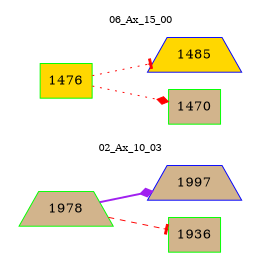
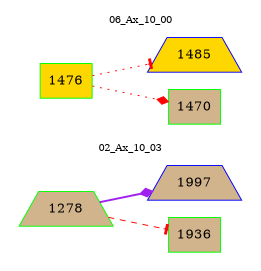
cluster "06_Ax_15_00": label "06_Ax_15_00" -> "06_Ax_10_00"
node "1978": label "1978" -> "1278"
